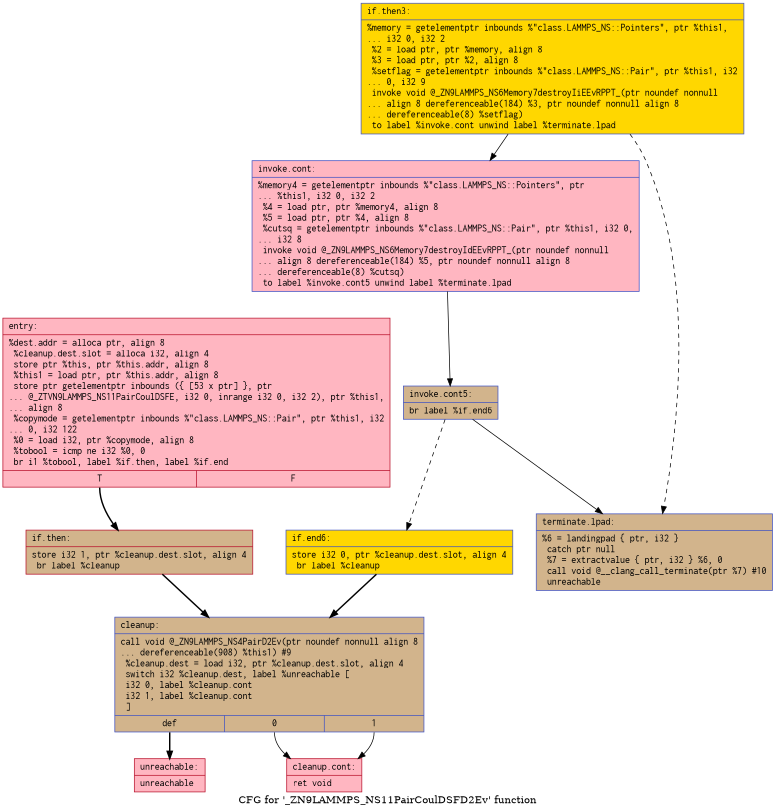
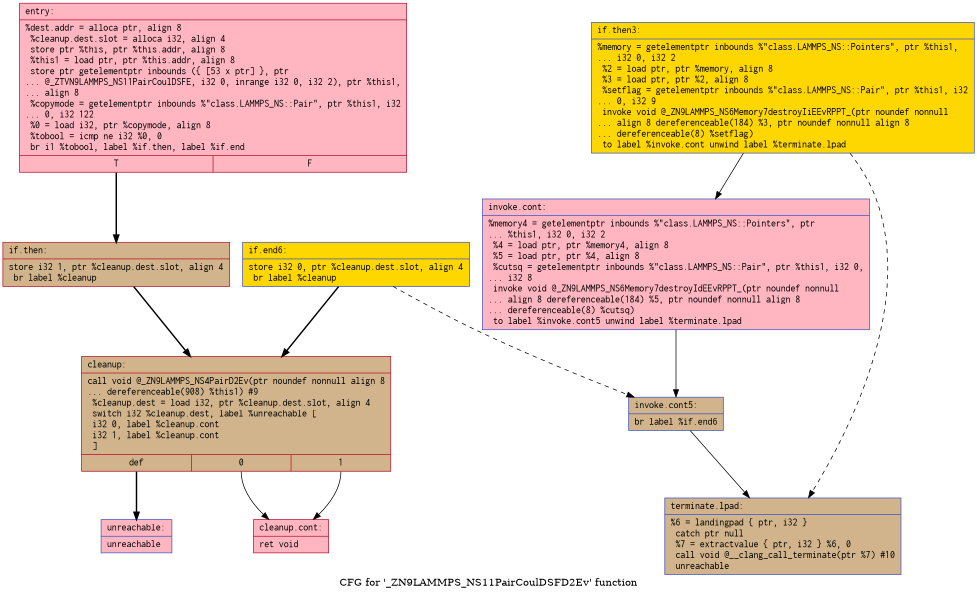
edge "invoke.cont5:" -> "if.end6:": reversed
node "cleanup:": color #3d50c3ff -> #b70d28ff
node "unreachable:": color #b70d28ff -> #3d50c3ff
